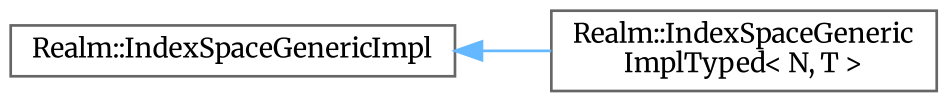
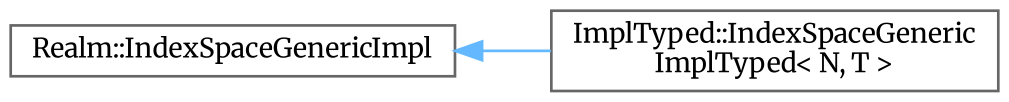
node "Realm::IndexSpaceGeneric ImplTyped< N, T >": label "Realm::IndexSpaceGeneric ImplTyped< N, T >" -> "ImplTyped::IndexSpaceGeneric ImplTyped< N, T >"
